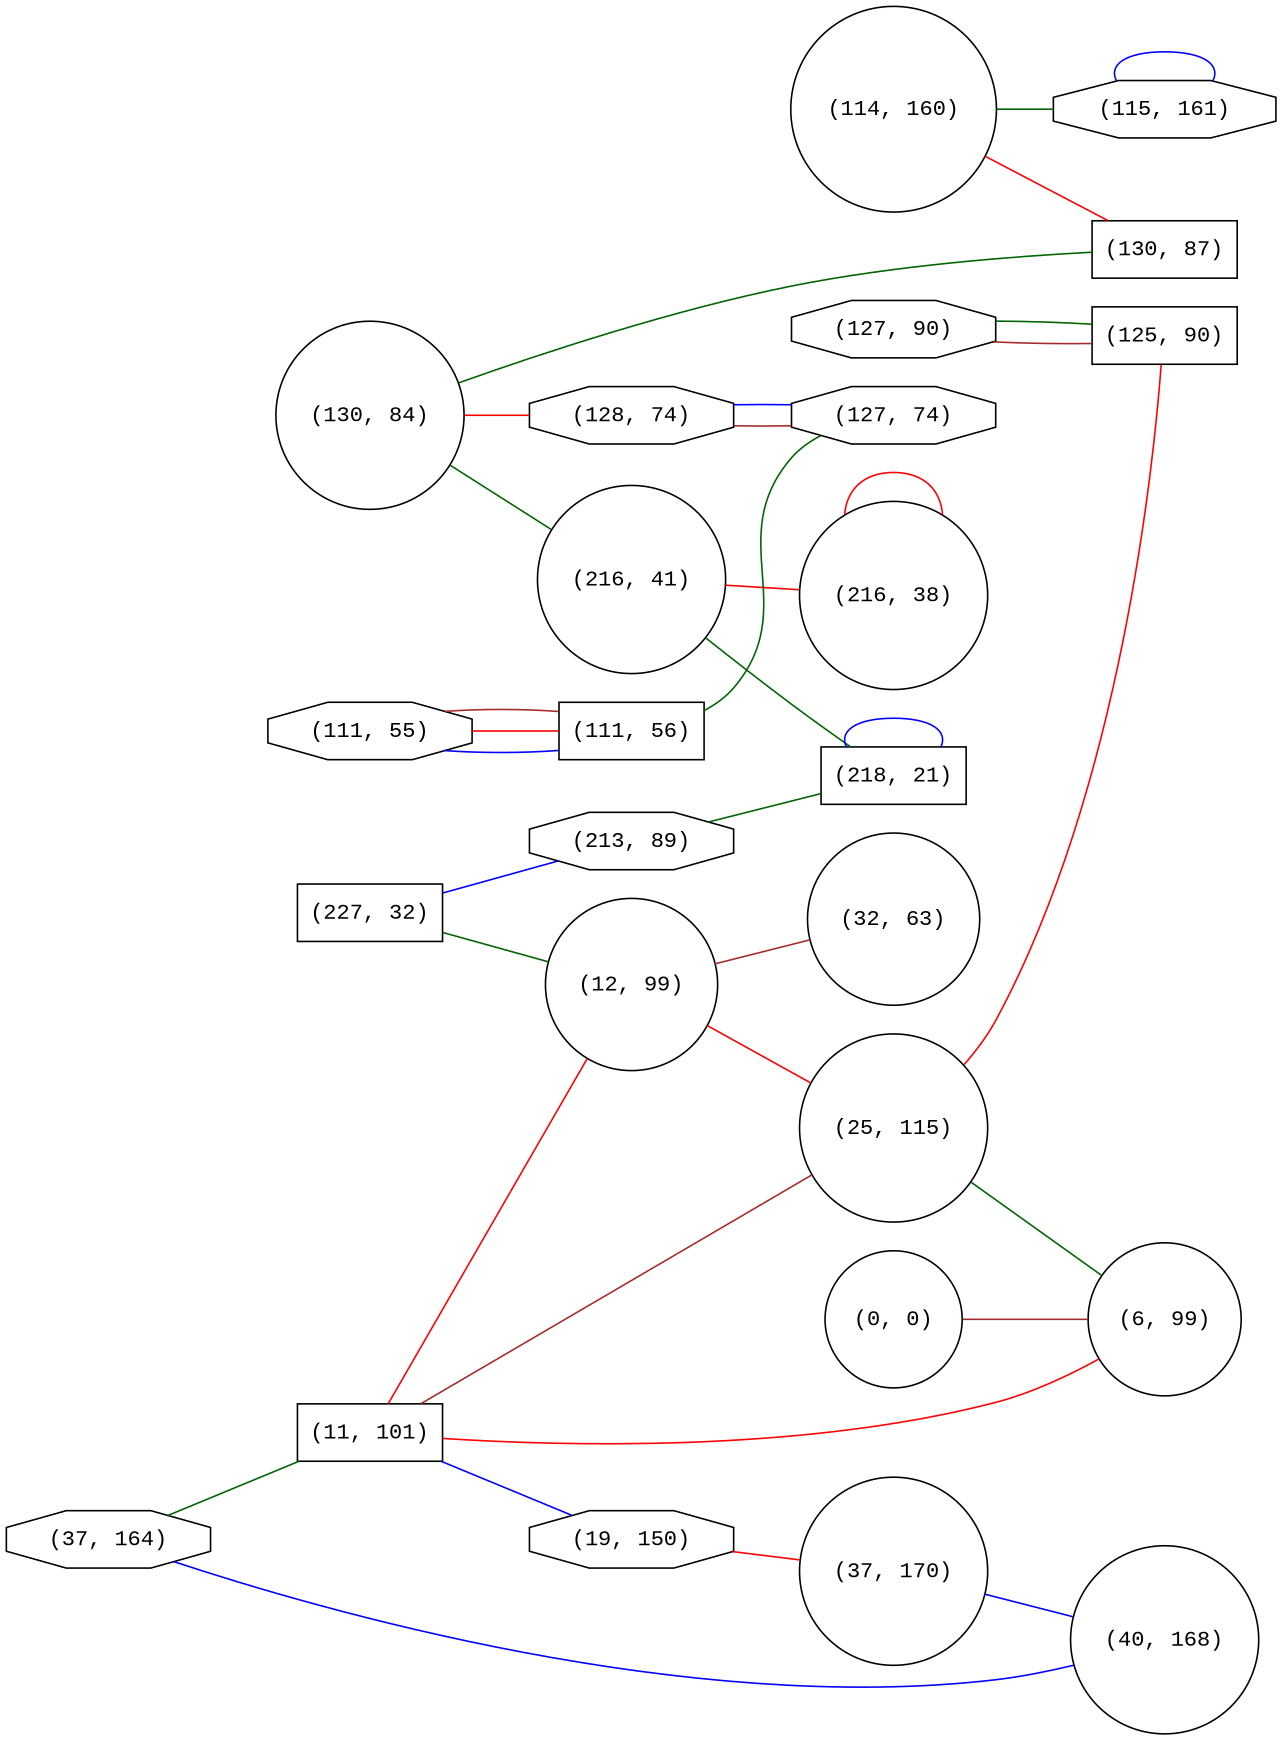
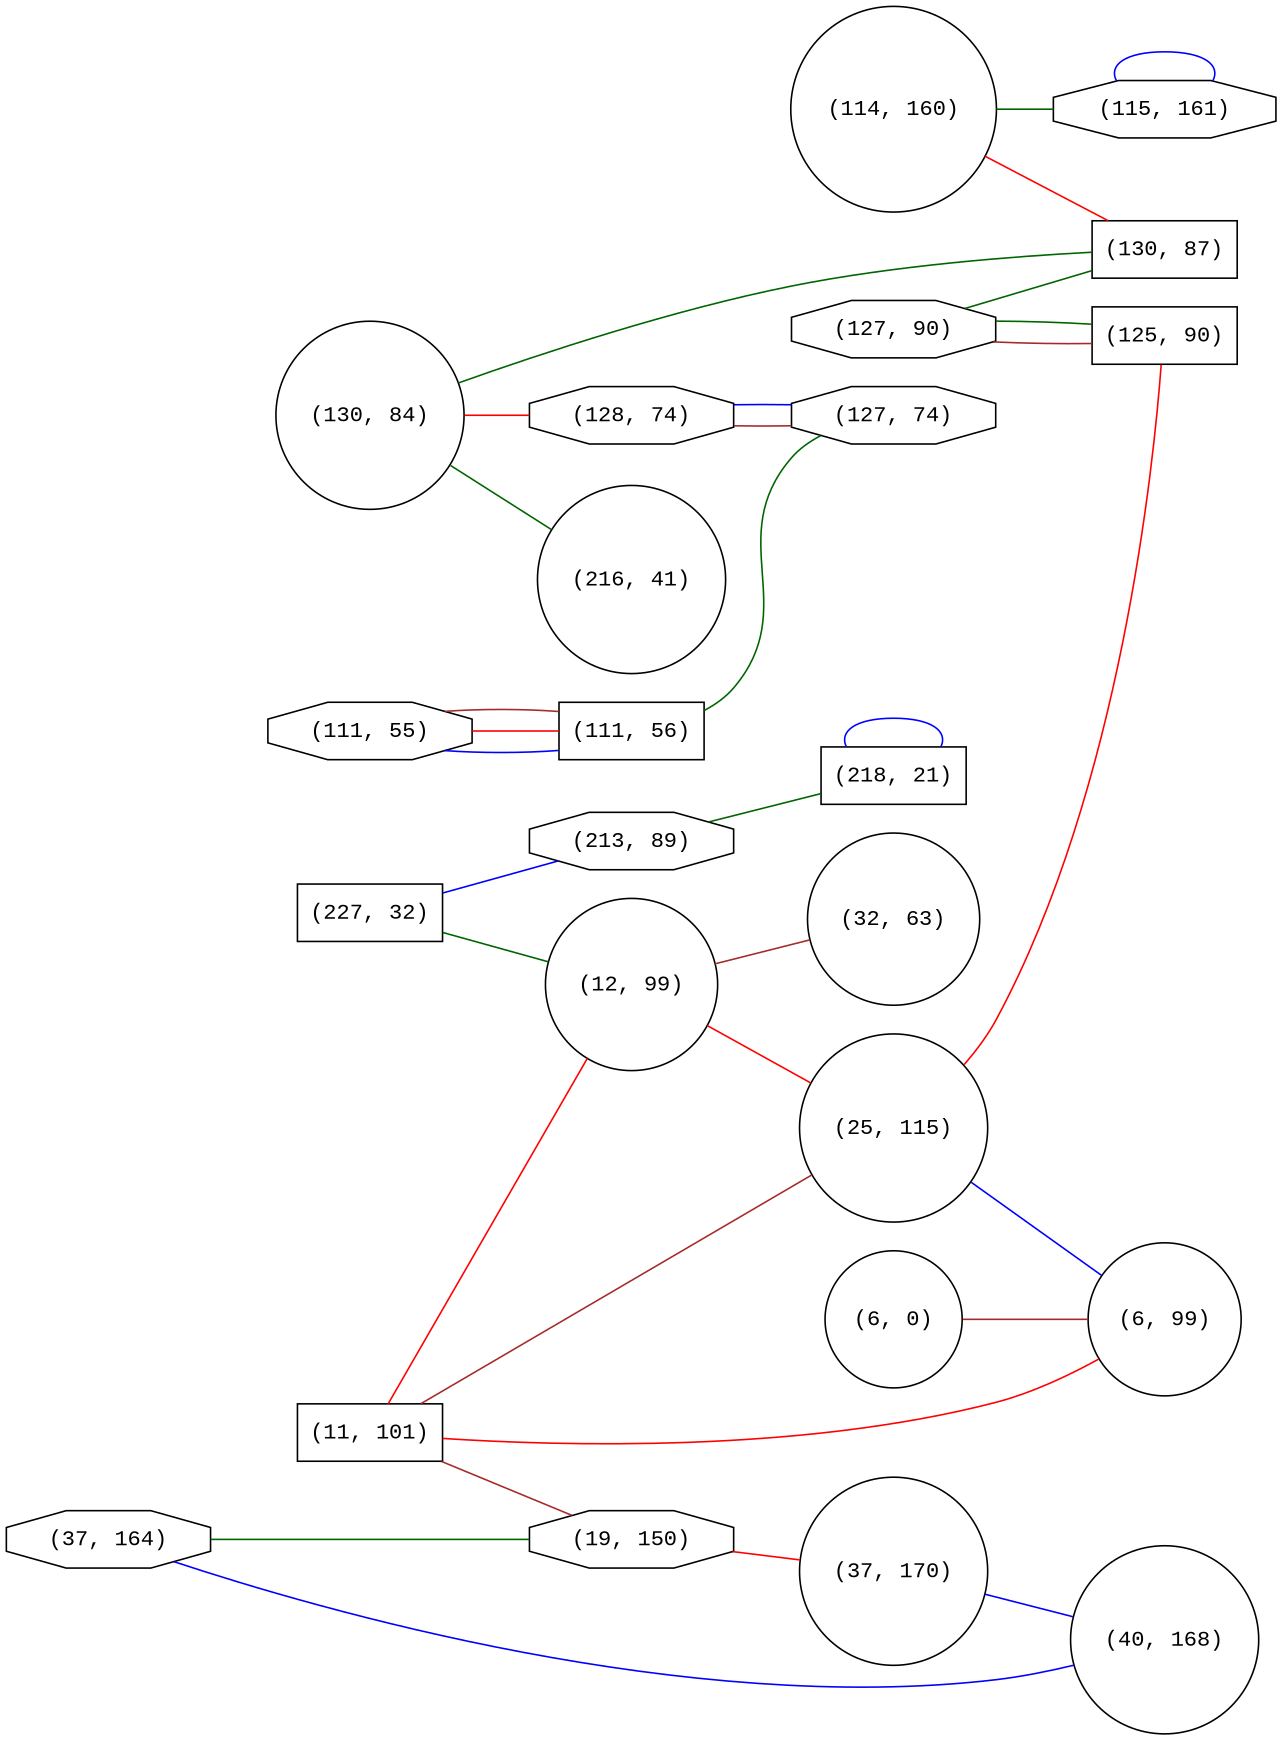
edge "(130, 87)" -- "(127, 90)": added
node "(216, 38)": removed
edge "(216, 41)" -- "(218, 21)": removed
edge "(25, 115)" -- "(6, 99)": color darkgreen -> blue
node "(0, 0)": label "(0, 0)" -> "(6, 0)"
edge "(11, 101)" -- "(37, 164)": now "(19, 150)" -- "(37, 164)"
edge "(11, 101)" -- "(19, 150)": color blue -> brown
